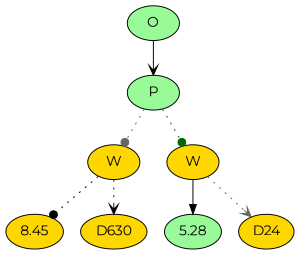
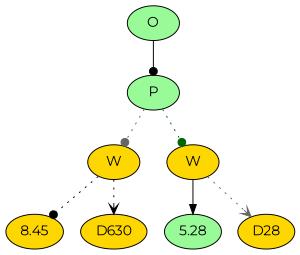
edge "O" -> "P": arrowhead vee -> dot
node "D24": label "D24" -> "D28"
